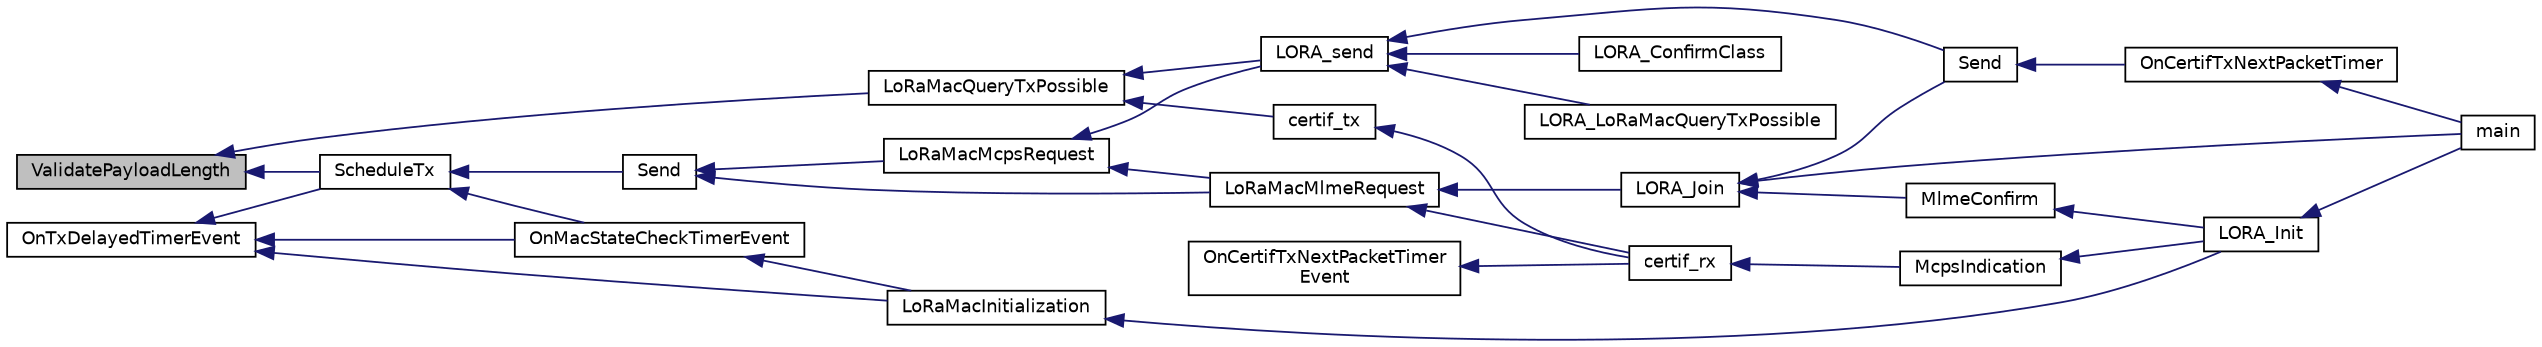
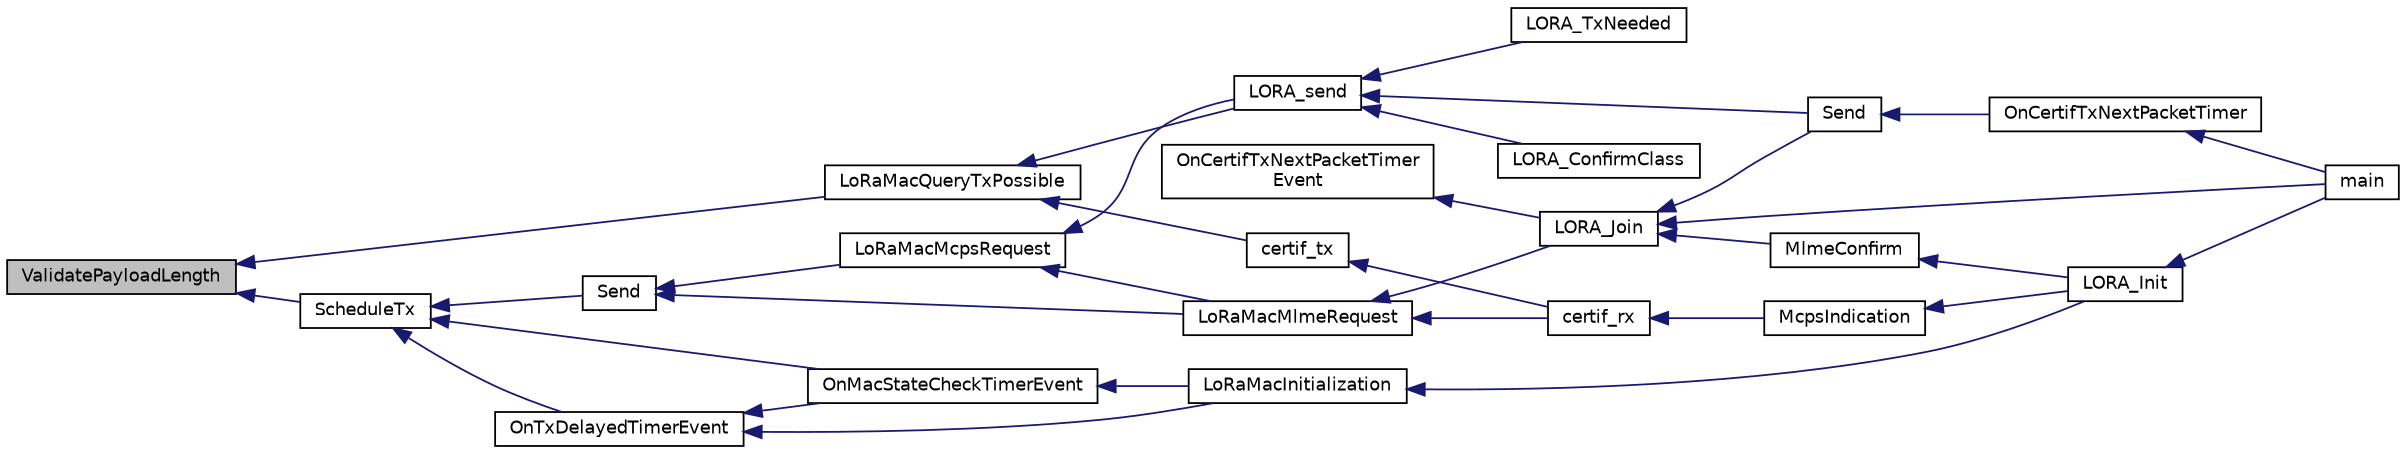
node "LORA_LoRaMacQueryTxPossible": label "LORA_LoRaMacQueryTxPossible" -> "LORA_TxNeeded"
edge "ScheduleTx" -> "OnTxDelayedTimerEvent": reversed
edge "certif_rx" -> "OnCertifTxNextPacketTimer Event": now "LORA_Join" -> "OnCertifTxNextPacketTimer Event"
